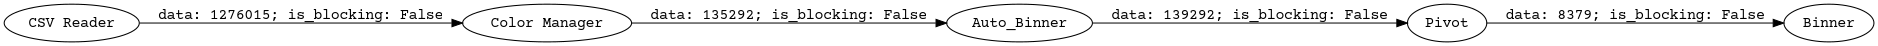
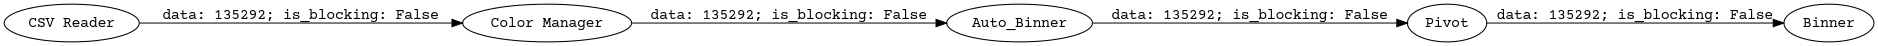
edge "CSV Reader" -> "Color Manager": label "data: 1276015; is_blocking: False" -> "data: 135292; is_blocking: False"
edge "Auto_Binner" -> "Pivot": label "data: 139292; is_blocking: False" -> "data: 135292; is_blocking: False"
edge "Pivot" -> "Binner": label "data: 8379; is_blocking: False" -> "data: 135292; is_blocking: False"
